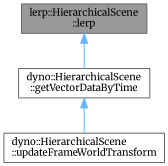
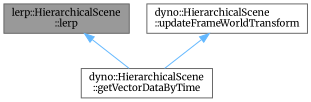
edge "dyno::HierarchicalScene ::updateFrameWorldTransform" -> "dyno::HierarchicalScene ::getVectorDataByTime": reversed
